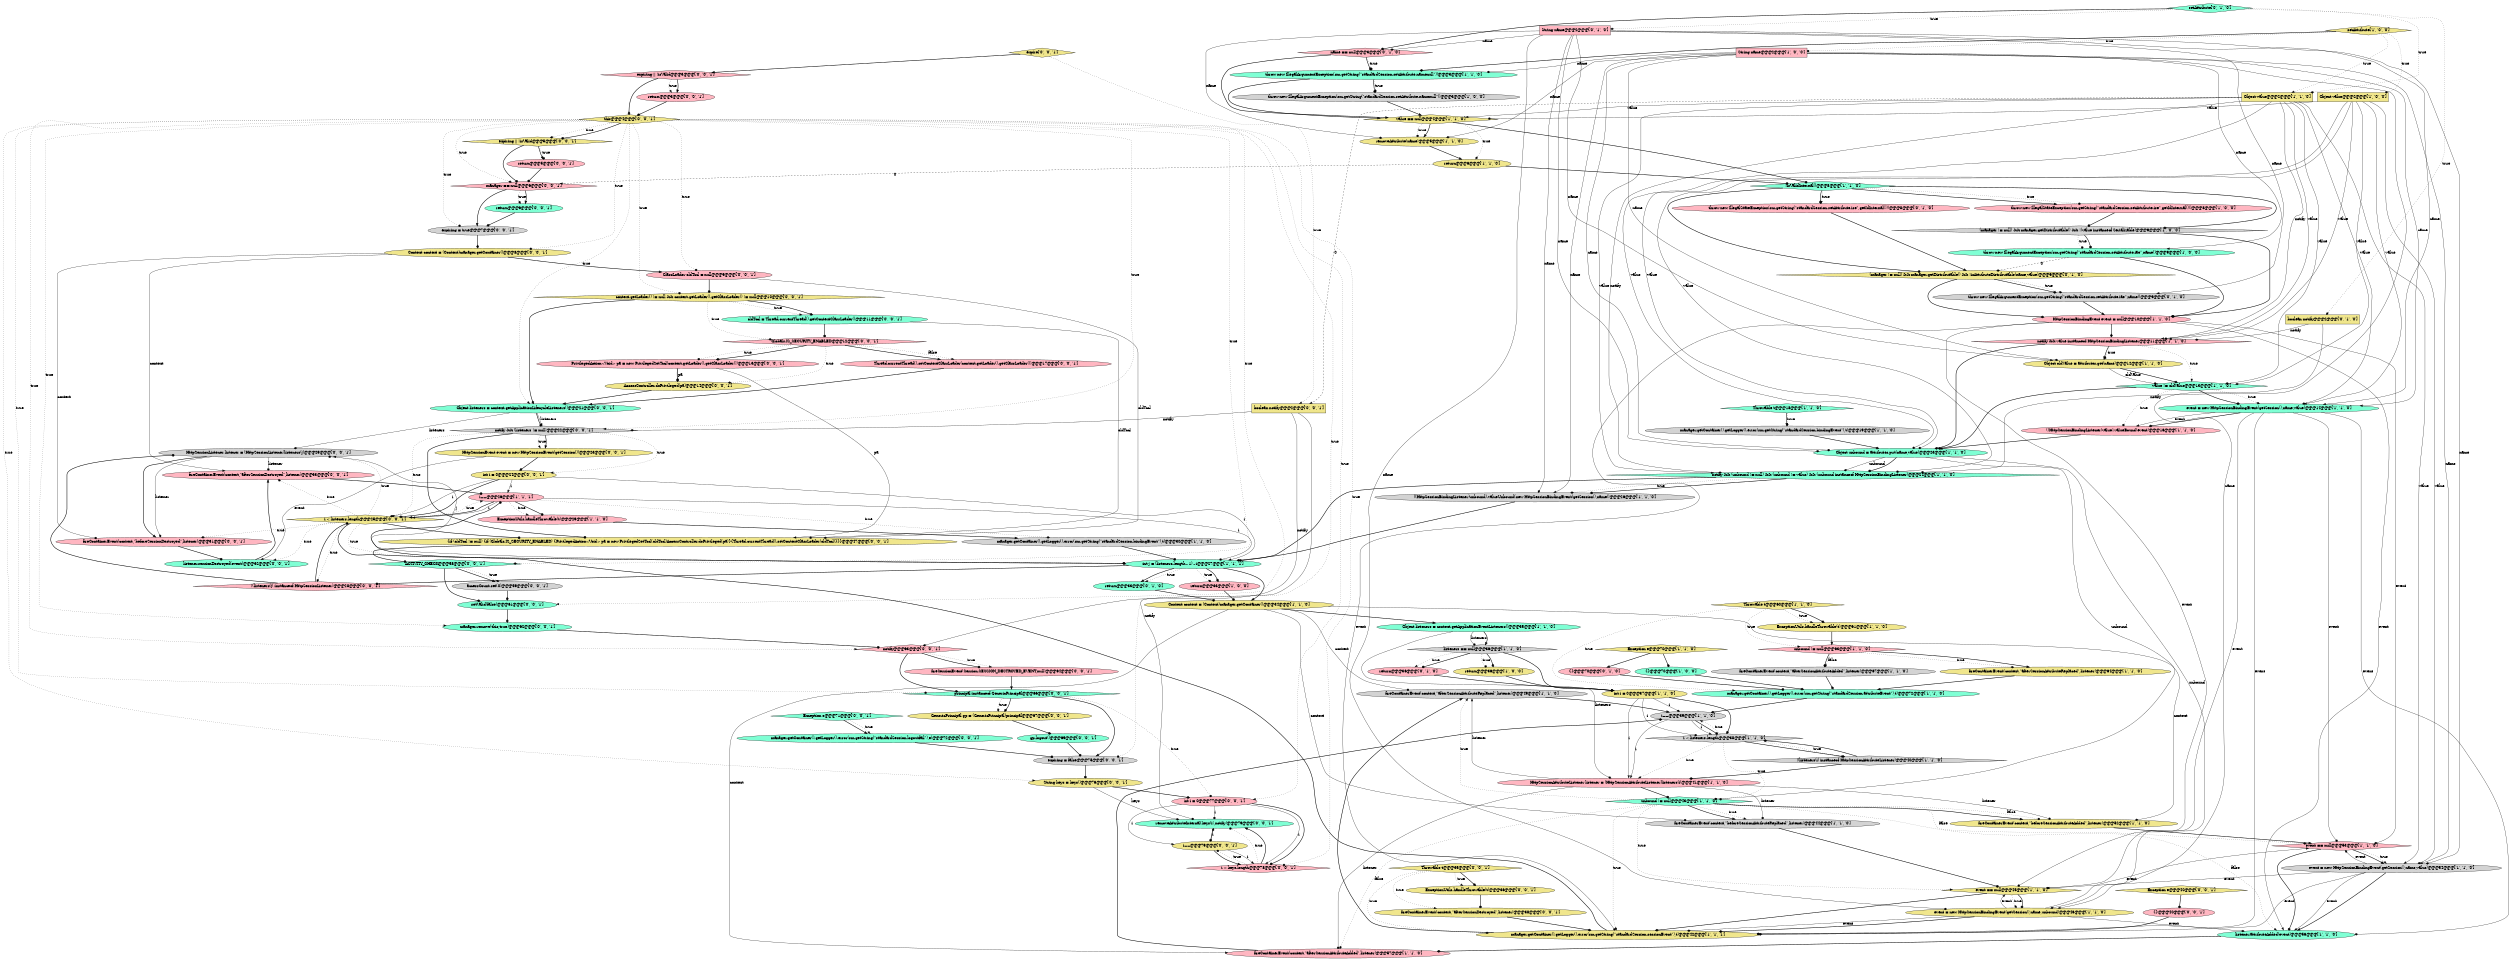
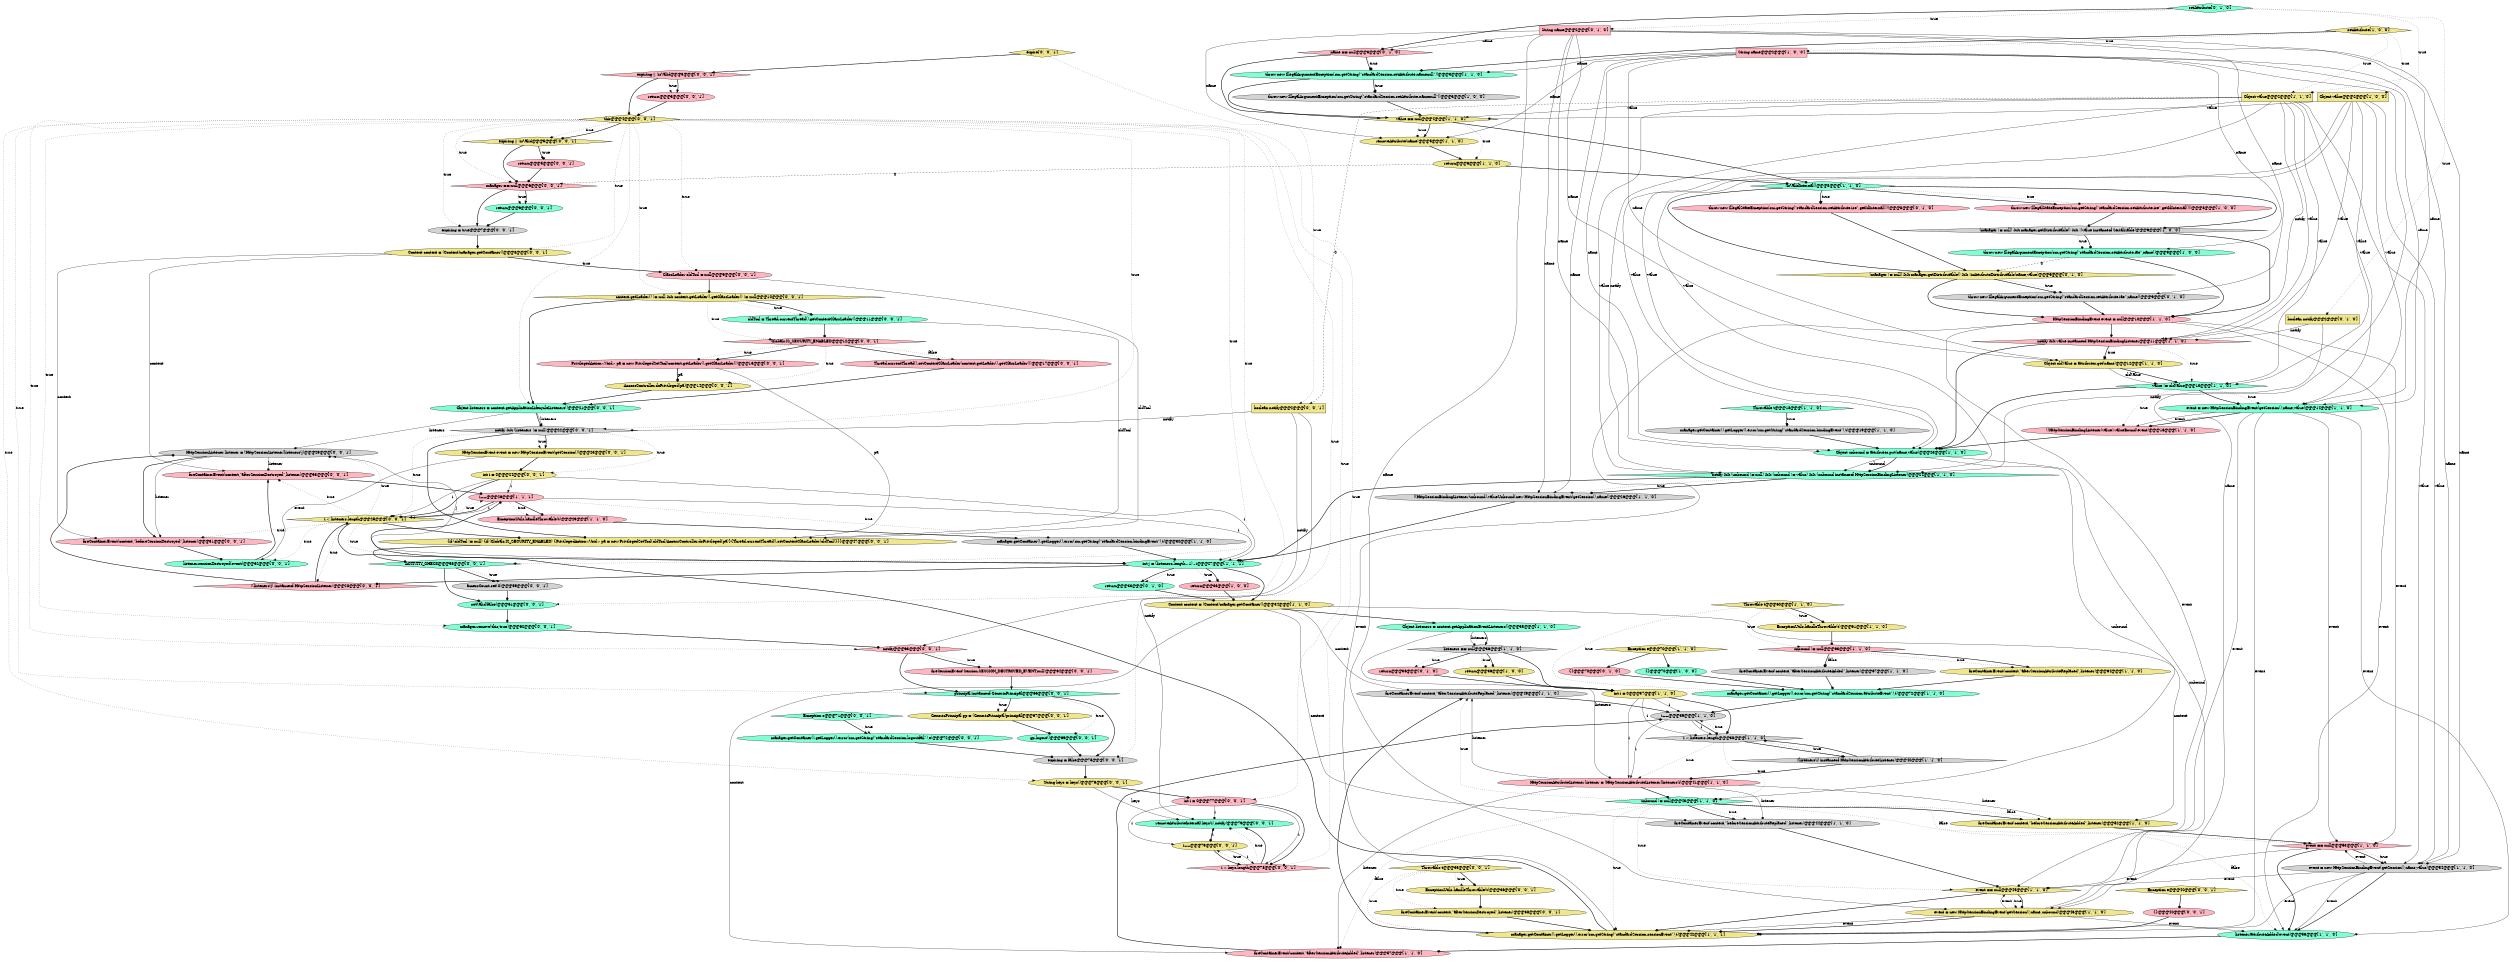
edge "ExceptionUtils.handleThrowable(t)@@@61@@@['1', '1', '0']" -> "unbound != null@@@63@@@['1', '1', '0']": arrowhead normal -> dot
edge "principal instanceof GenericPrincipal@@@66@@@['0', '0', '1']" -> "int i = 0@@@77@@@['0', '0', '1']": now "principal instanceof GenericPrincipal@@@66@@@['0', '0', '1']" -> "gp.logout()@@@69@@@['0', '0', '1']"
edge "i < keys.length@@@78@@@['0', '0', '1']" -> "i++@@@79@@@['0', '0', '1']": arrowhead dot -> normal
